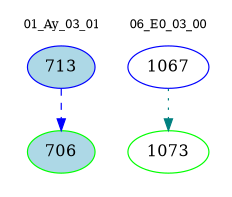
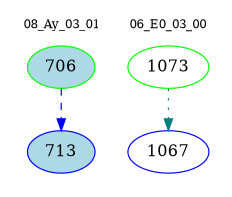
cluster "01_Ay_03_01": label "01_Ay_03_01" -> "08_Ay_03_01"
edge "713" -> "706": reversed
edge "1067" -> "1073": reversed
